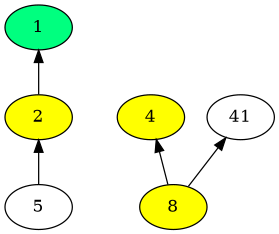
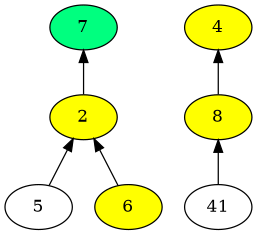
node "1": label "1" -> "7"
edge "8" -> "41": reversed
node "6": added
